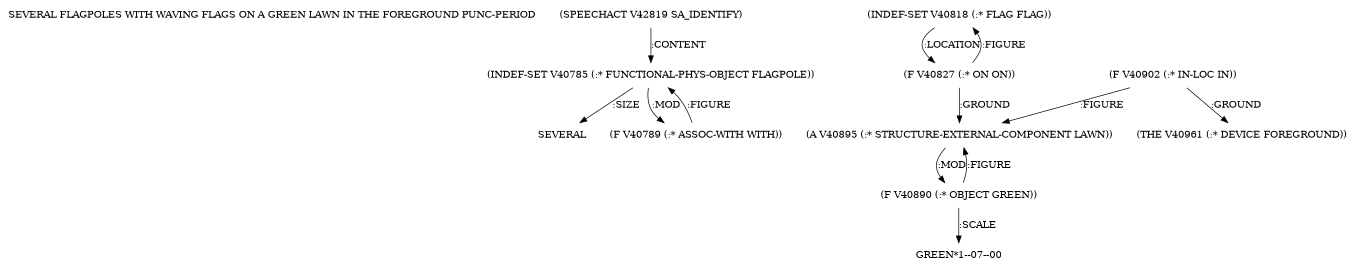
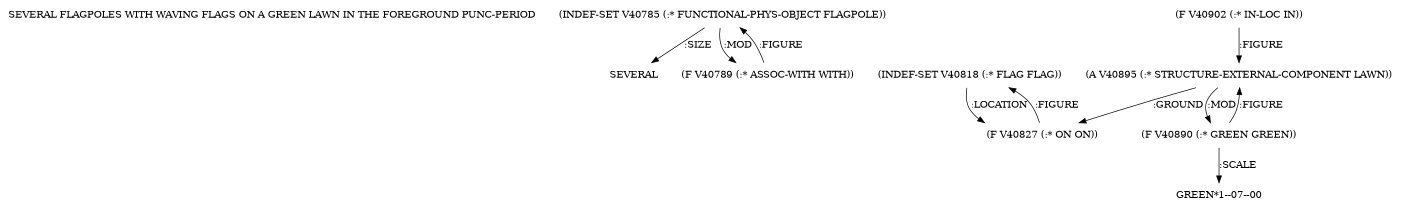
node "(SPEECHACT V42819 SA_IDENTIFY)": removed
edge "(F V40827 (:* ON ON))" -> "(A V40895 (:* STRUCTURE-EXTERNAL-COMPONENT LAWN))": reversed
node "(THE V40961 (:* DEVICE FOREGROUND))": removed
node "(F V40890 (:* OBJECT GREEN))": label "(F V40890 (:* OBJECT GREEN))" -> "(F V40890 (:* GREEN GREEN))"
